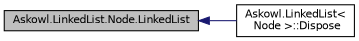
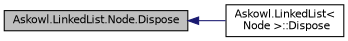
node "Askowl.LinkedList.Node.LinkedList": label "Askowl.LinkedList.Node.LinkedList" -> "Askowl.LinkedList.Node.Dispose"
